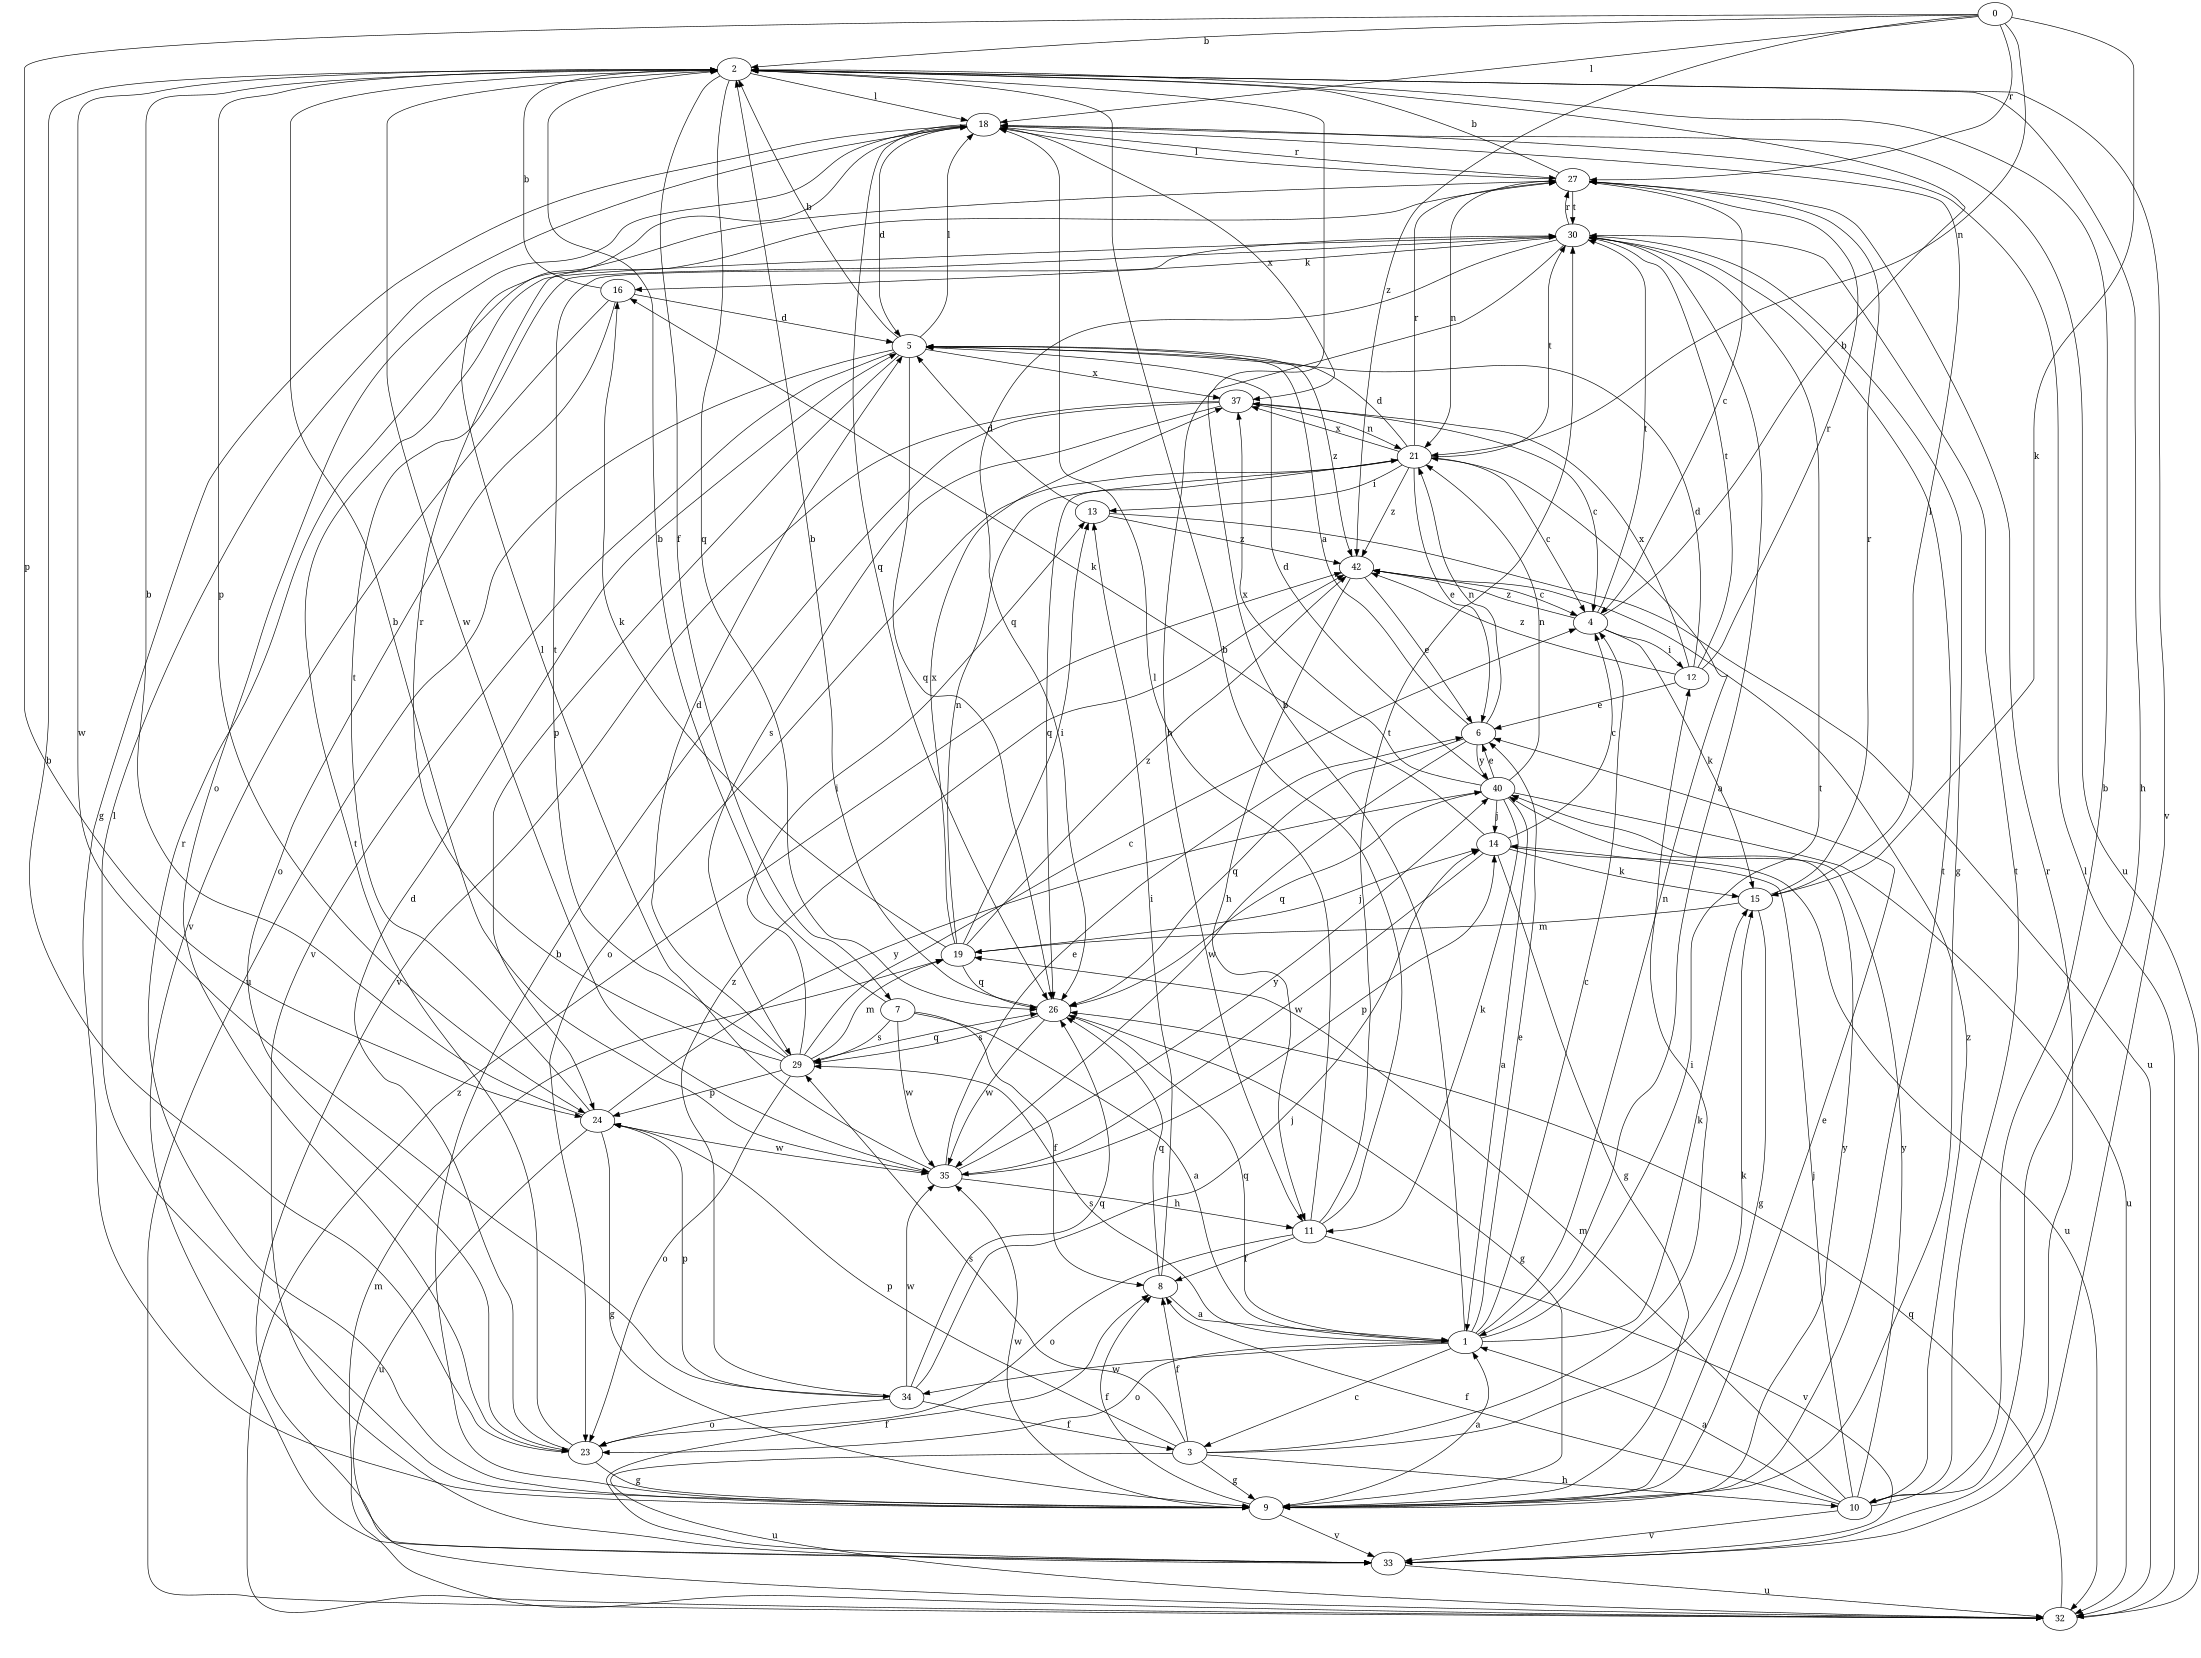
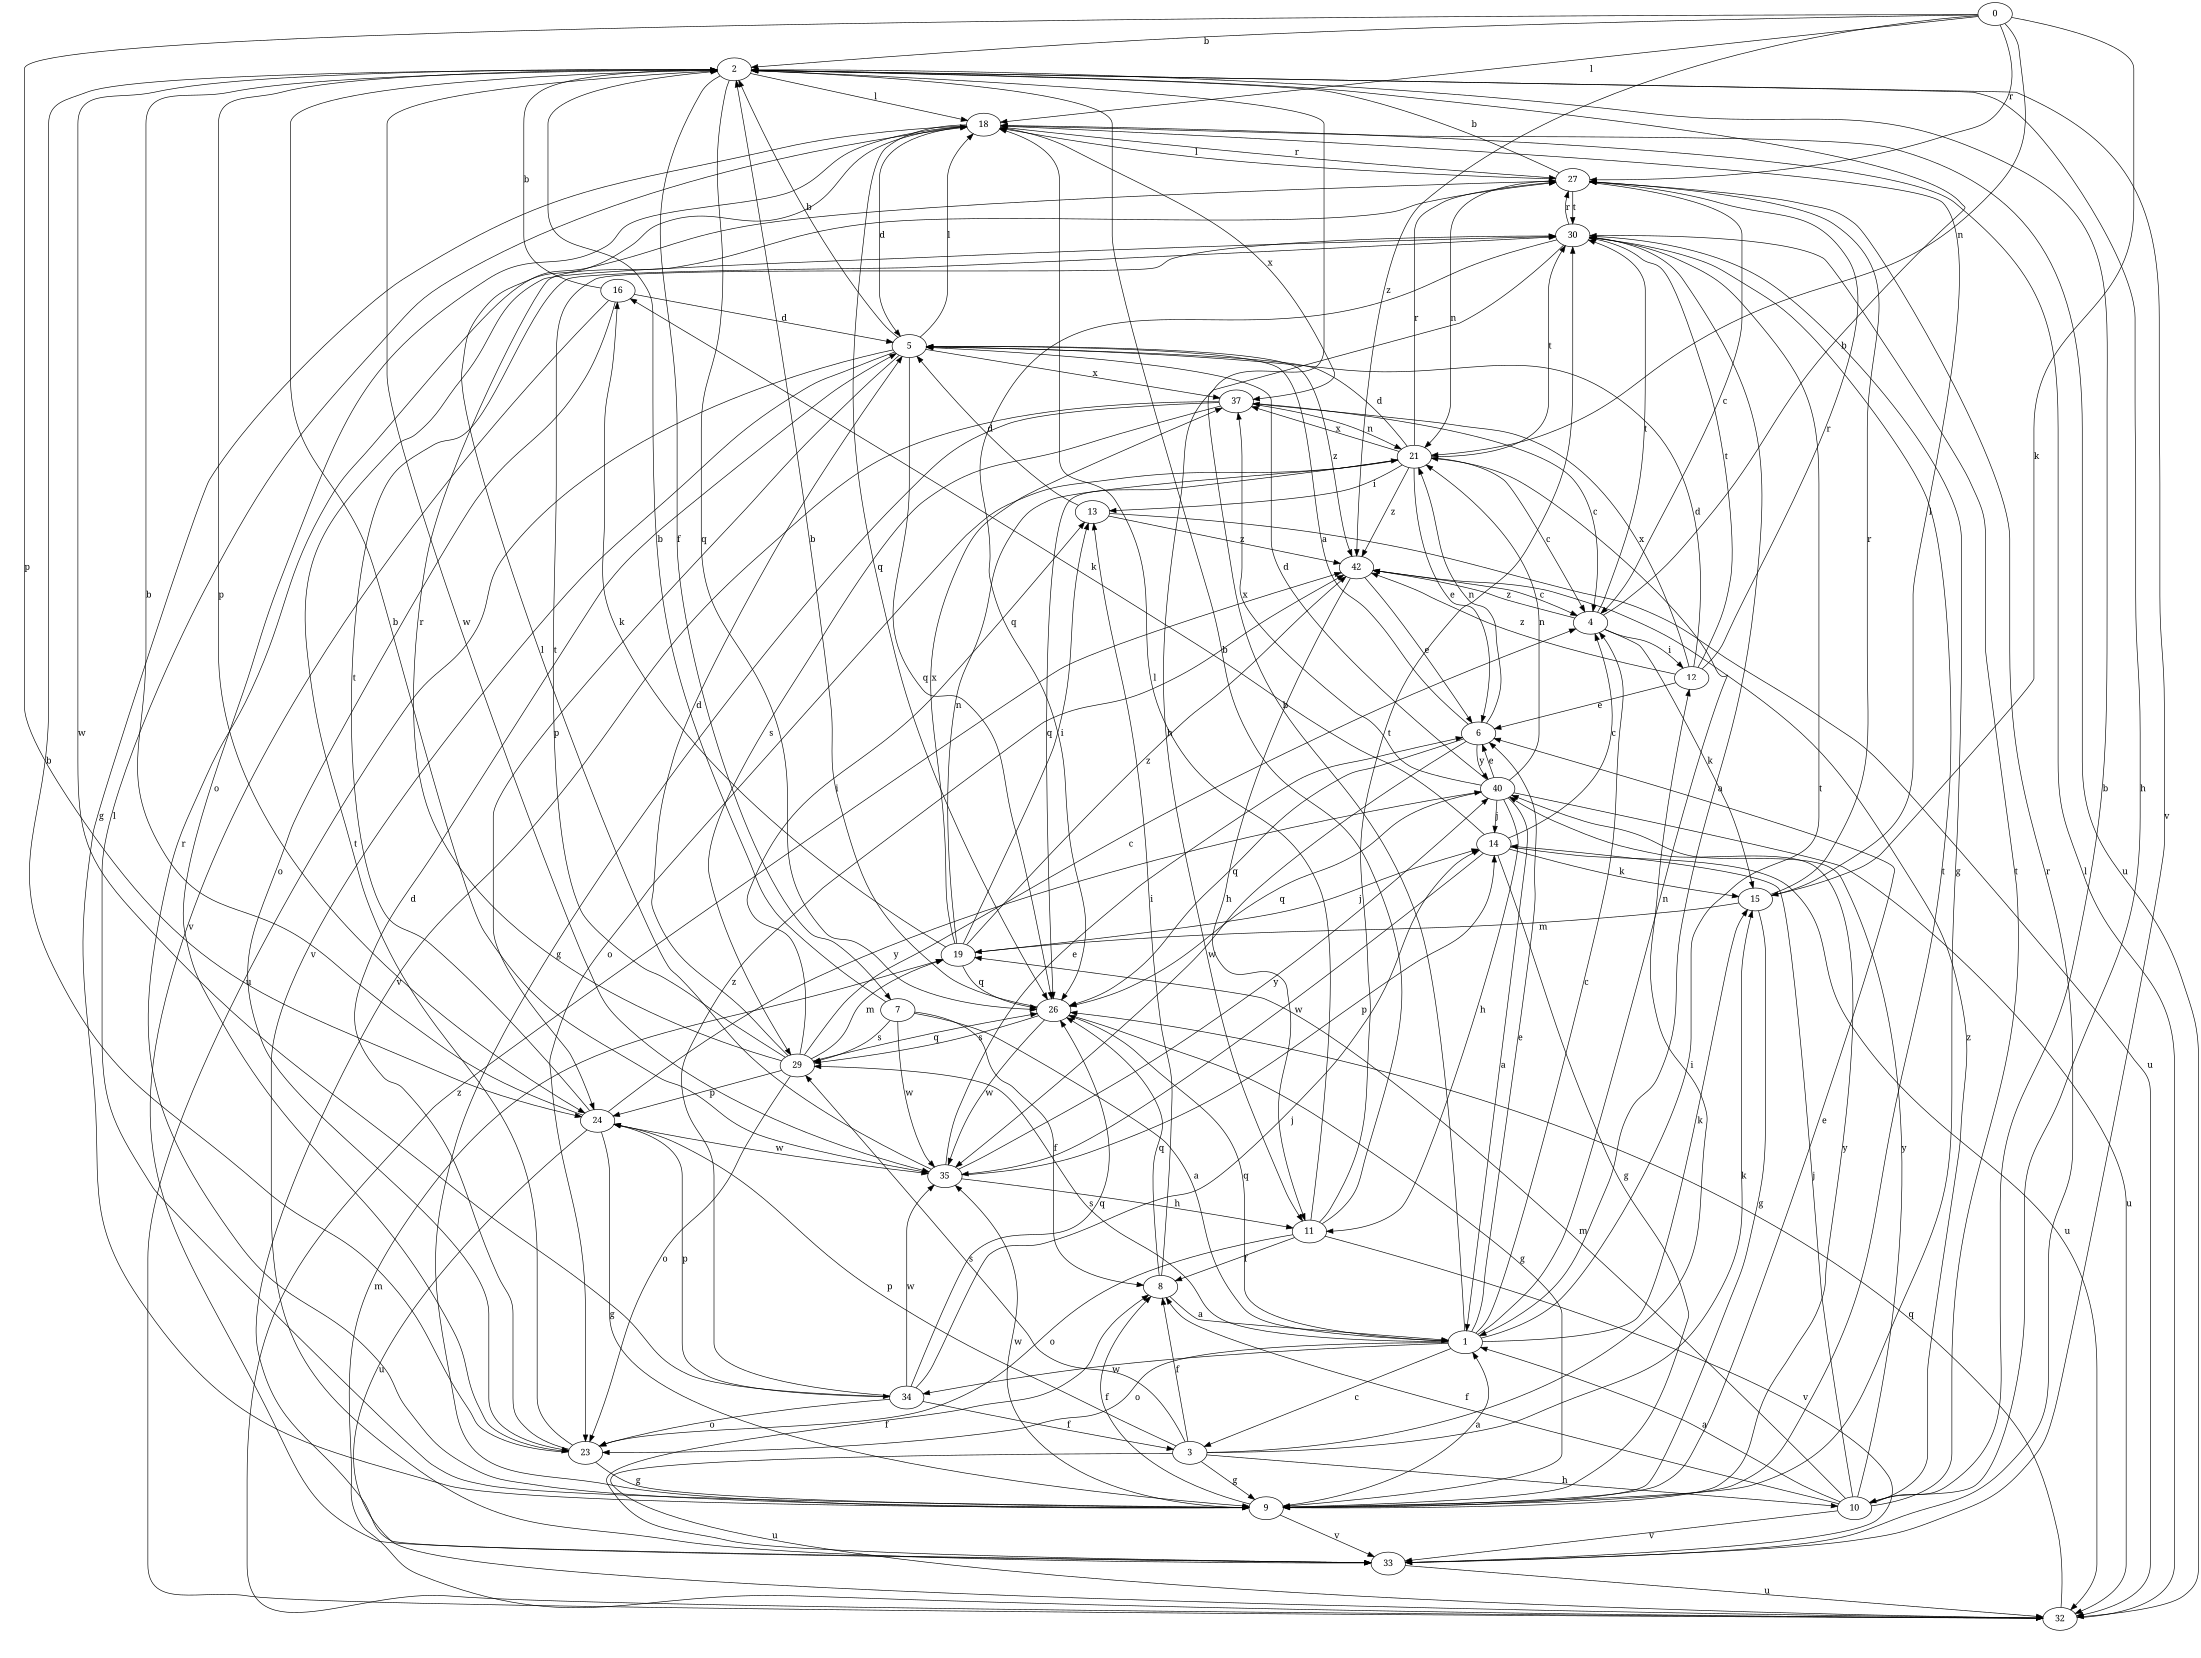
edge "30" -> "16": removed, label "k"
edge "37" -> "9": label "b" -> "g"
edge "40" -> "11": label "k" -> "h"
